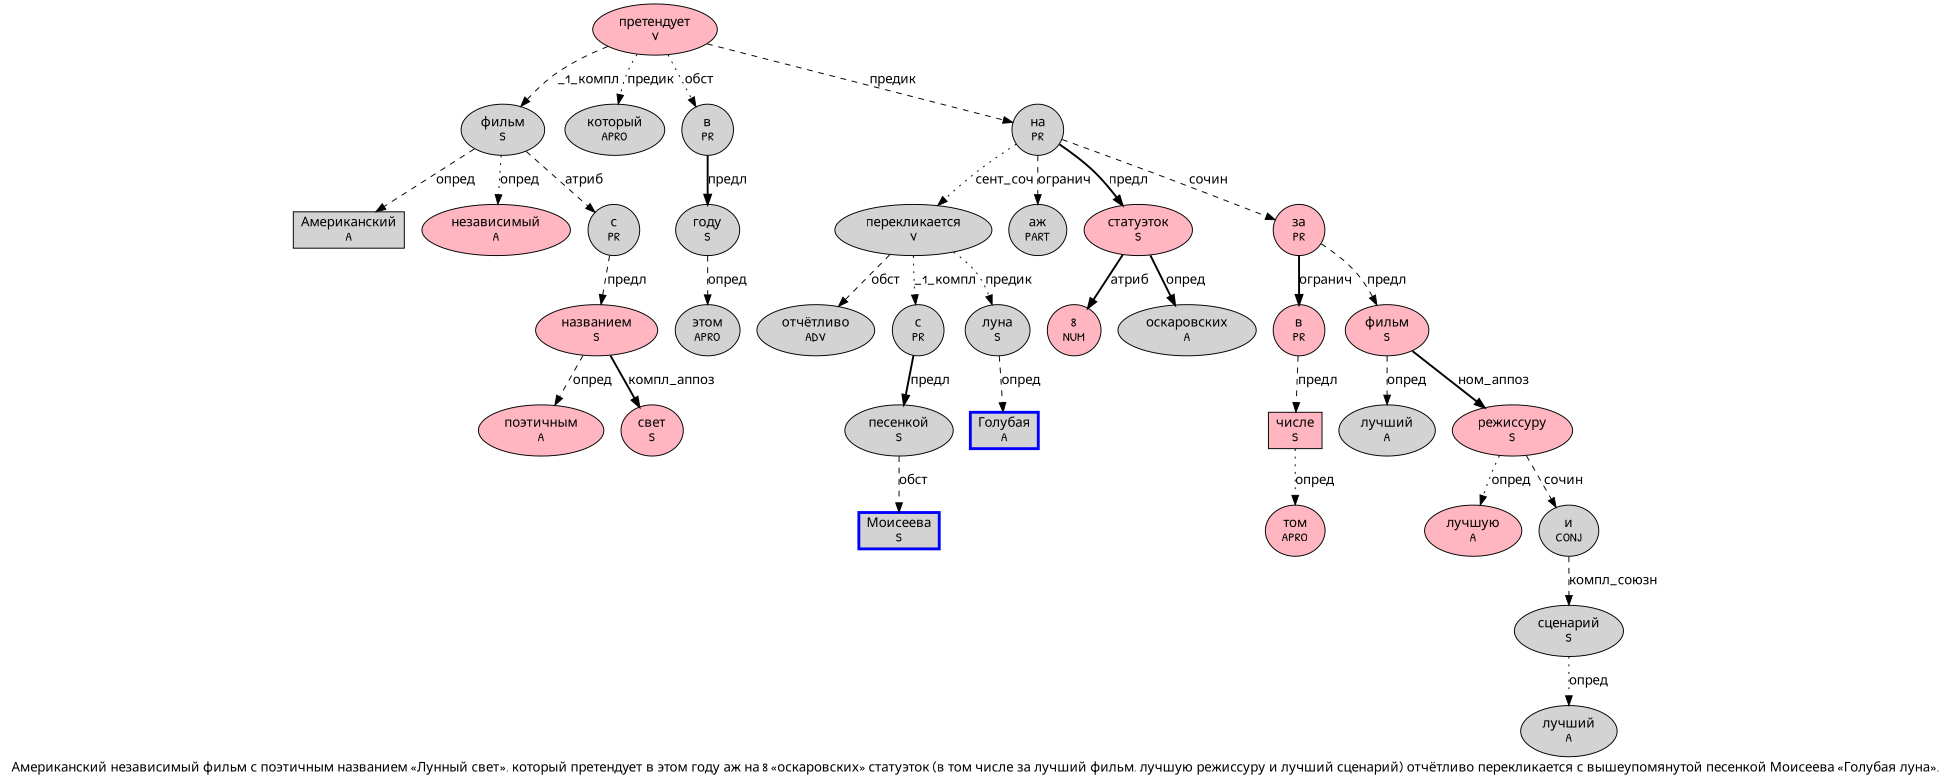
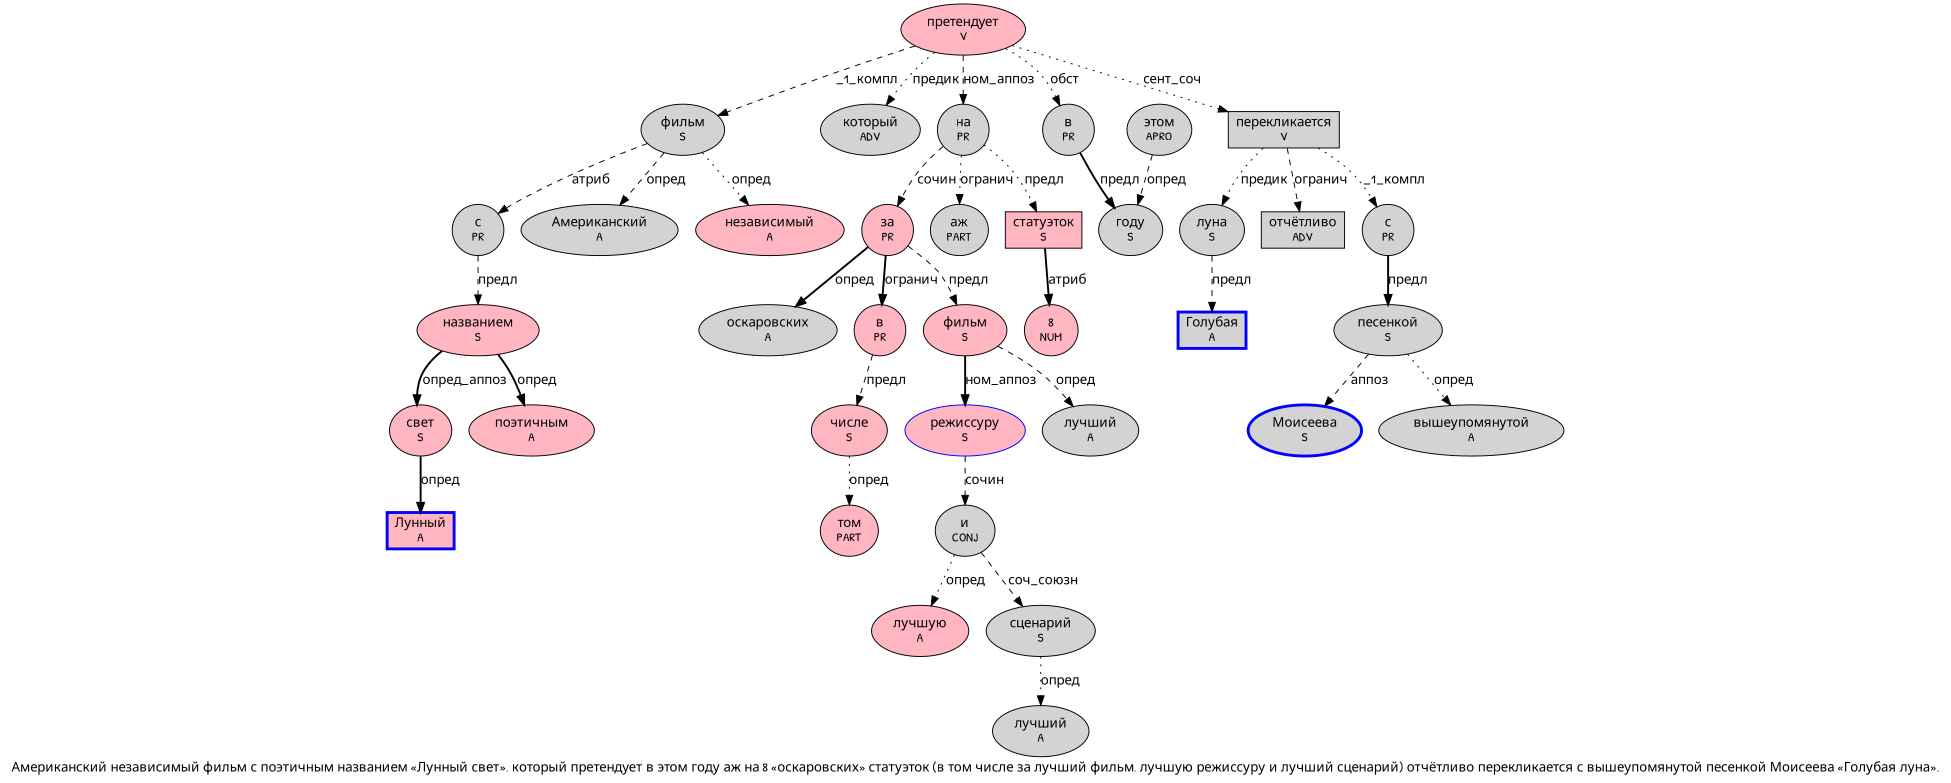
edge "претендует V" -> "на PR": label "предик" -> "ном_аппоз"
node "который APRO": label "который APRO" -> "который ADV"
edge "на PR" -> "статуэток S": style bold -> dotted
edge "на PR" -> "перекликается V": now "претендует V" -> "перекликается V"
edge "на PR" -> "аж PART": style dashed -> dotted
node "Американский A": shape box -> ellipse
node "перекликается V": shape ellipse -> box
node "статуэток S": shape ellipse -> box
edge "году S" -> "этом APRO": reversed
edge "статуэток S" -> "оскаровских A": now "за PR" -> "оскаровских A"
edge "перекликается V" -> "отчётливо ADV": label "обст" -> "огранич"
node "отчётливо ADV": shape ellipse -> box
edge "названием S" -> "поэтичным A": style dashed -> bold
edge "названием S" -> "свет S": label "компл_аппоз" -> "опред_аппоз"
edge "луна S" -> "Голубая A": label "опред" -> "предл"
node "числе S": shape box -> ellipse
node "вышеупомянутой A": added
node "режиссуру S": color black -> blue
edge "режиссуру S" -> "лучшую A": now "и CONJ" -> "лучшую A"
edge "песенкой S" -> "Моисеева S": label "обст" -> "аппоз"
node "Лунный A": added
node "Моисеева S": shape box -> ellipse
node "том APRO": label "том APRO" -> "том PART"
edge "и CONJ" -> "сценарий S": label "компл_союзн" -> "соч_союзн"
